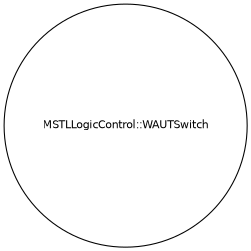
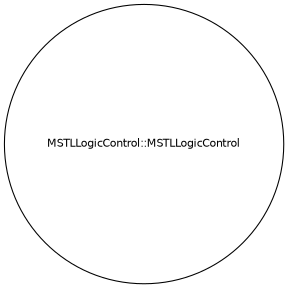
node "MSTLLogicControl::WAUTSwitch": label "MSTLLogicControl::WAUTSwitch" -> "MSTLLogicControl::MSTLLogicControl"
